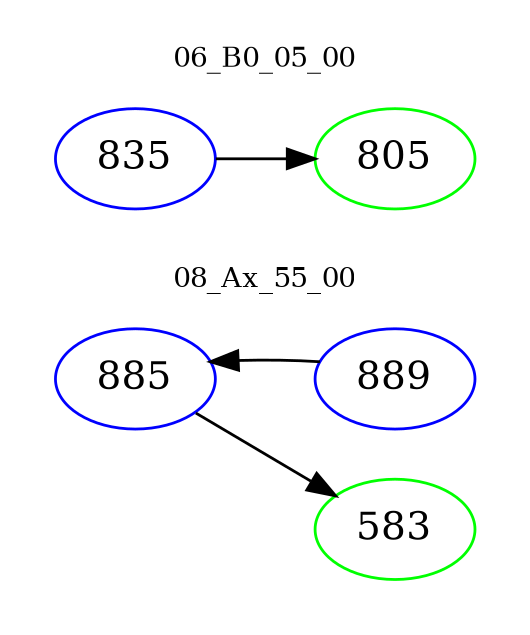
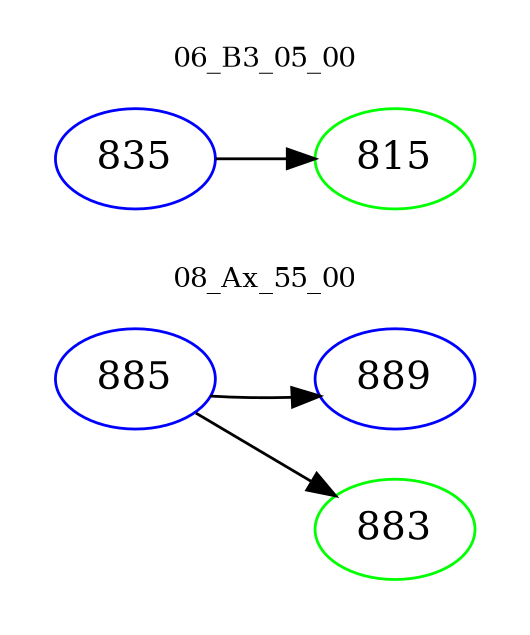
cluster "06_B0_05_00": label "06_B0_05_00" -> "06_B3_05_00"
node "805": label "805" -> "815"
edge "889" -> "885": reversed
node "583": label "583" -> "883"
